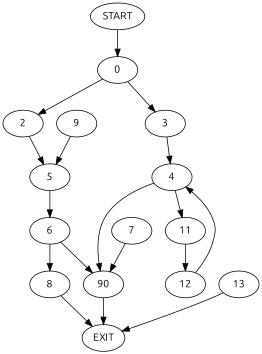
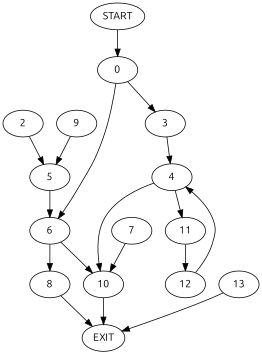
edge "0" -> "2": now "0" -> "6"
node "90": label "90" -> "10"
